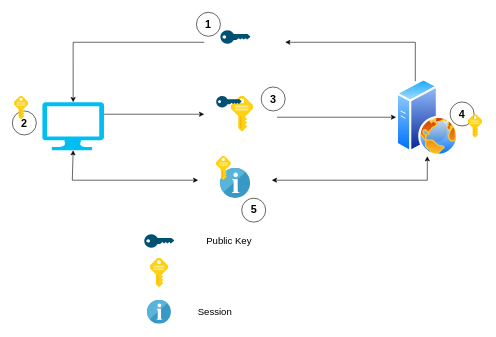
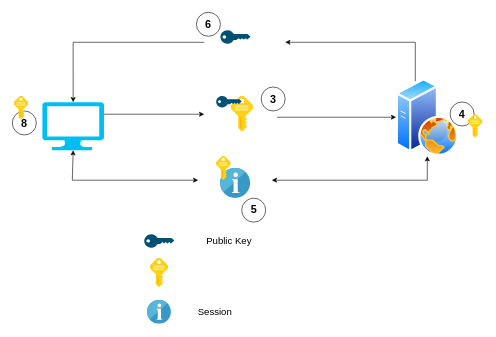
node "1": label "1" -> "6"
node "2": label "2" -> "8"
